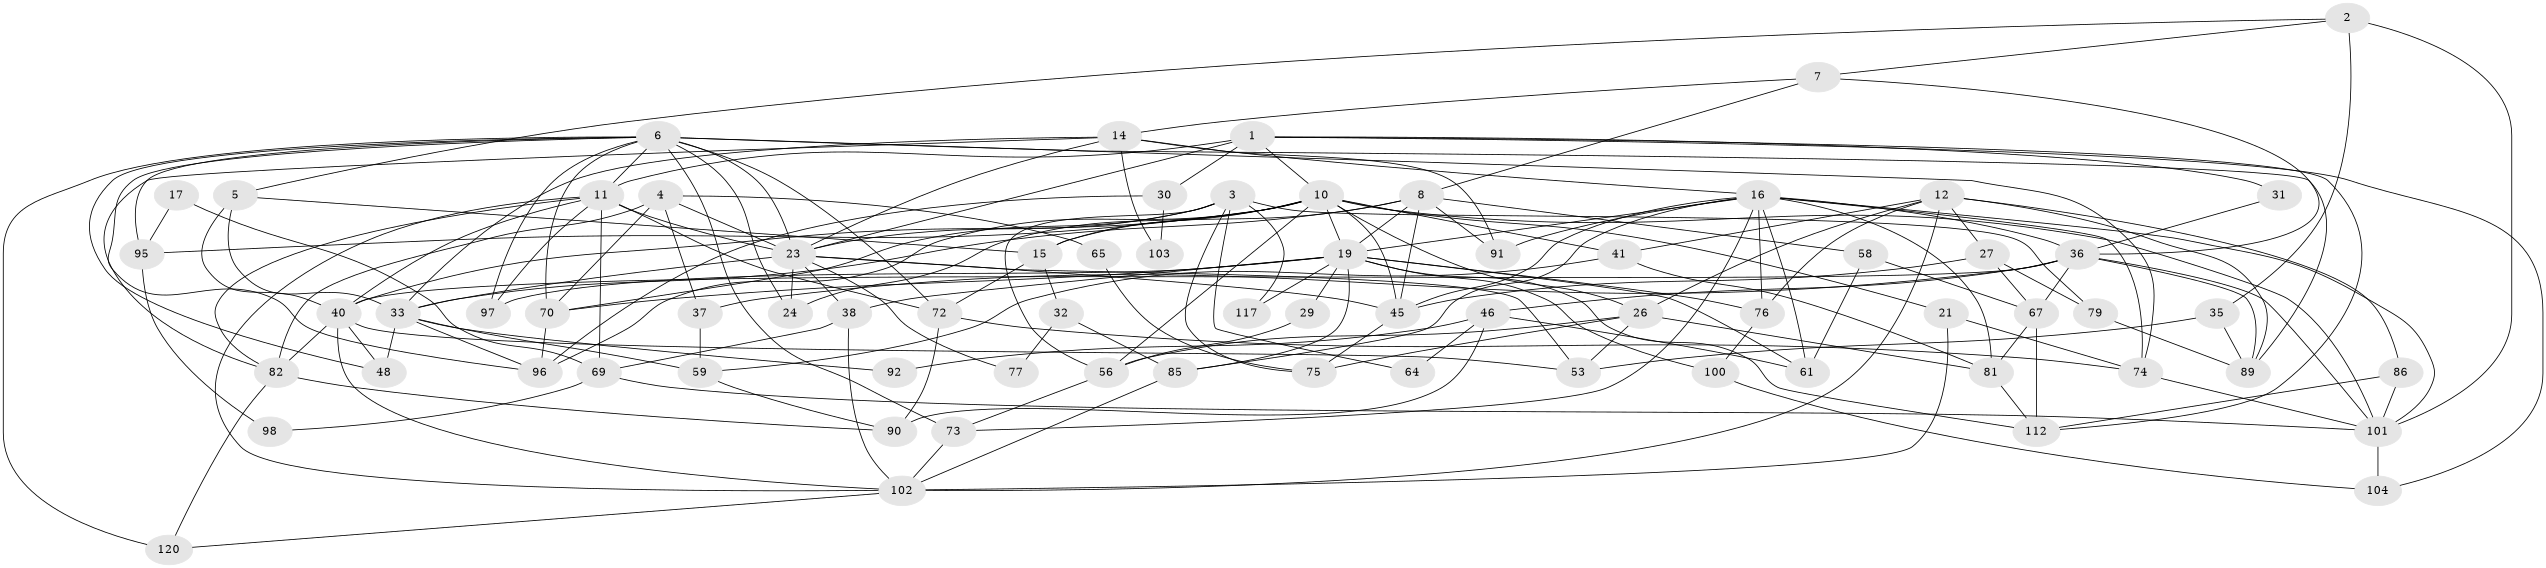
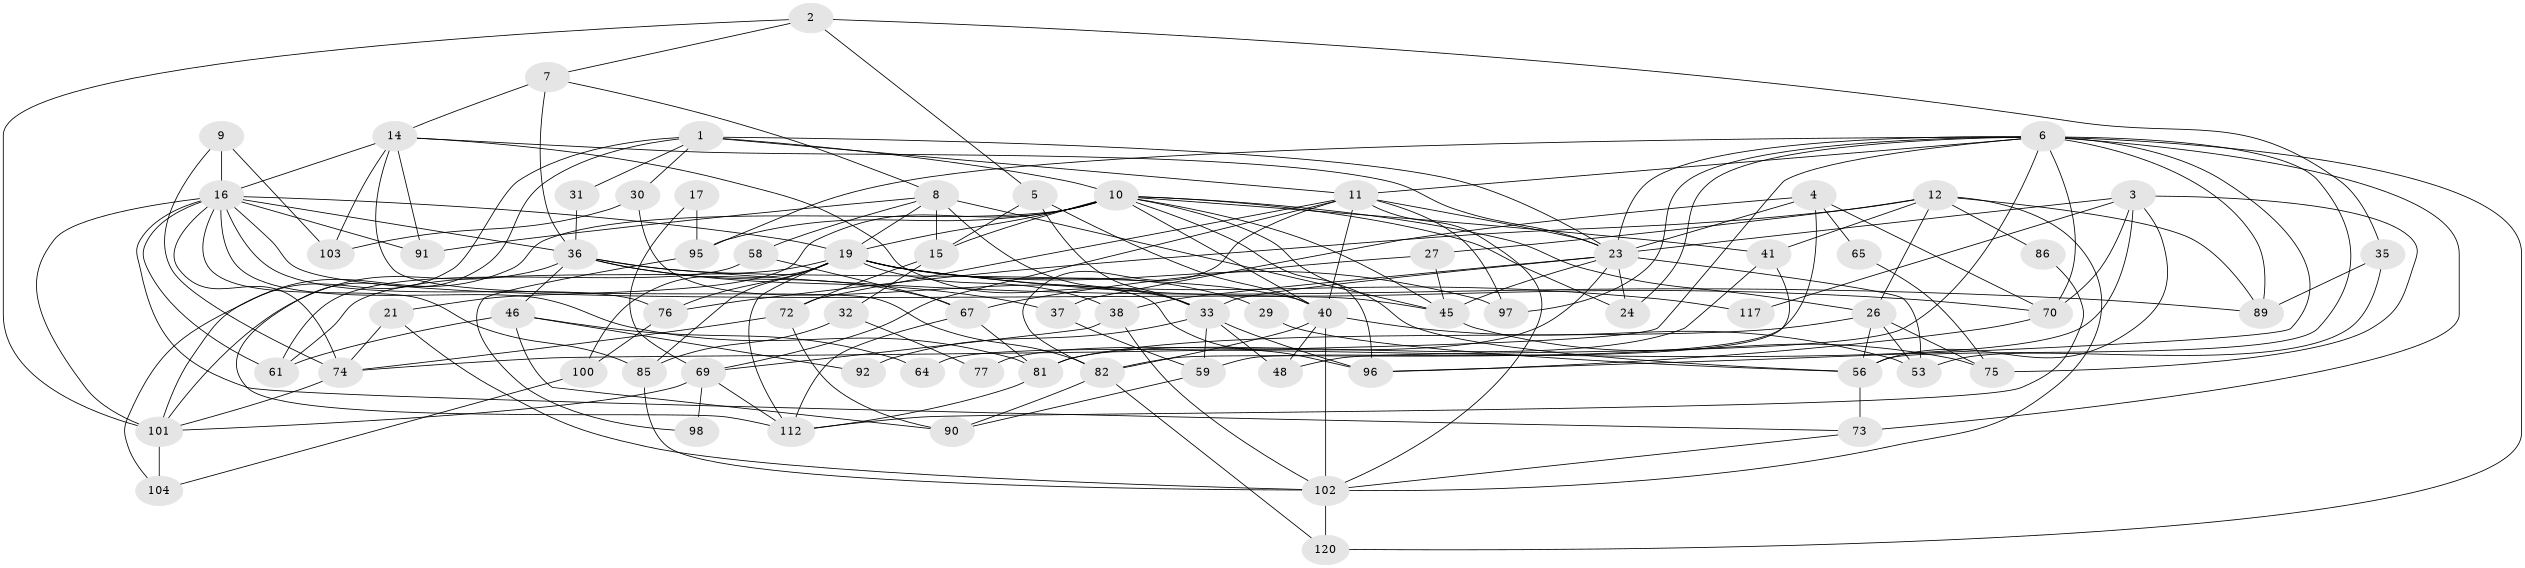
node "9": added
edge "6" -- "72": now "6" -- "56"
node "79": removed
edge "69" -- "112": added
edge "86" -- "101": removed
